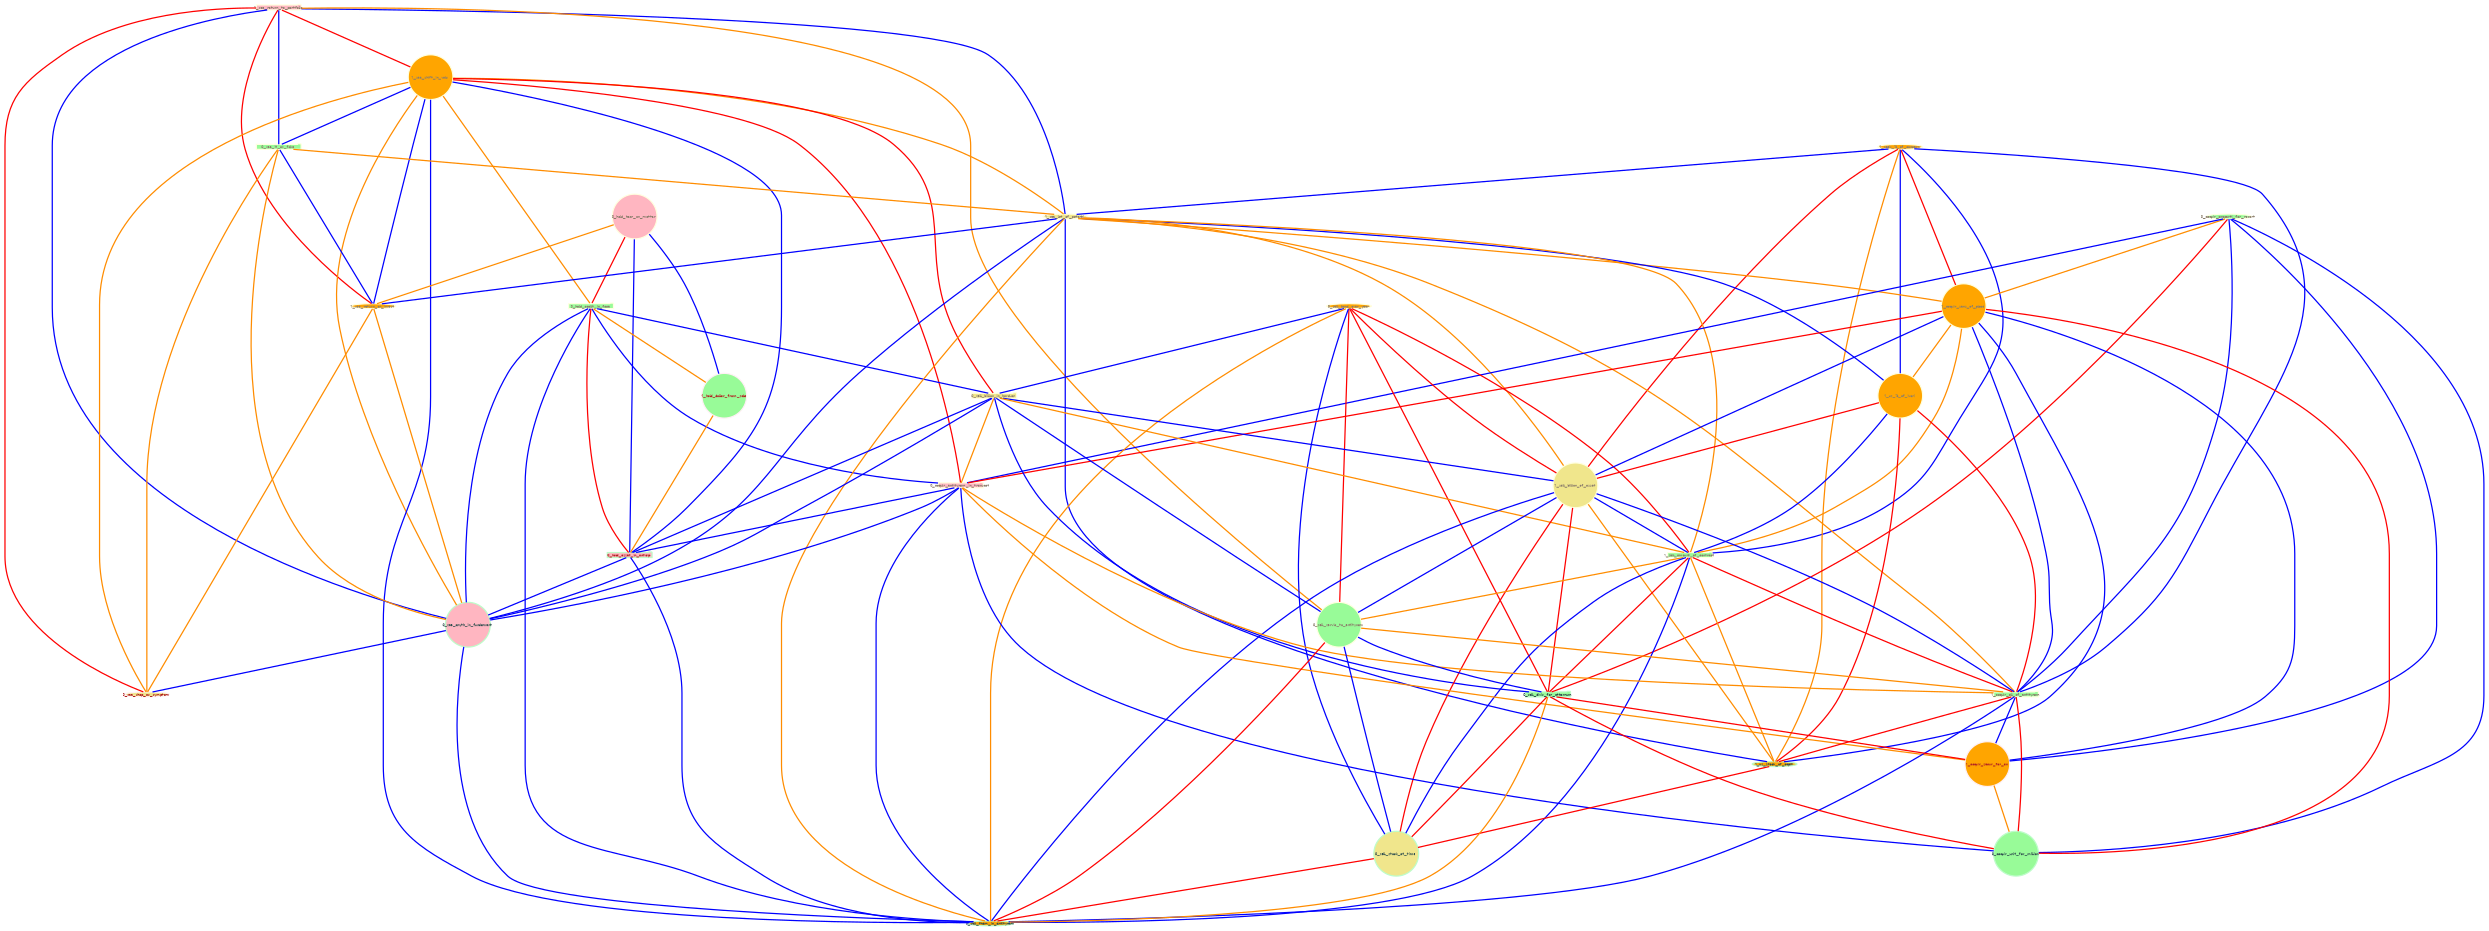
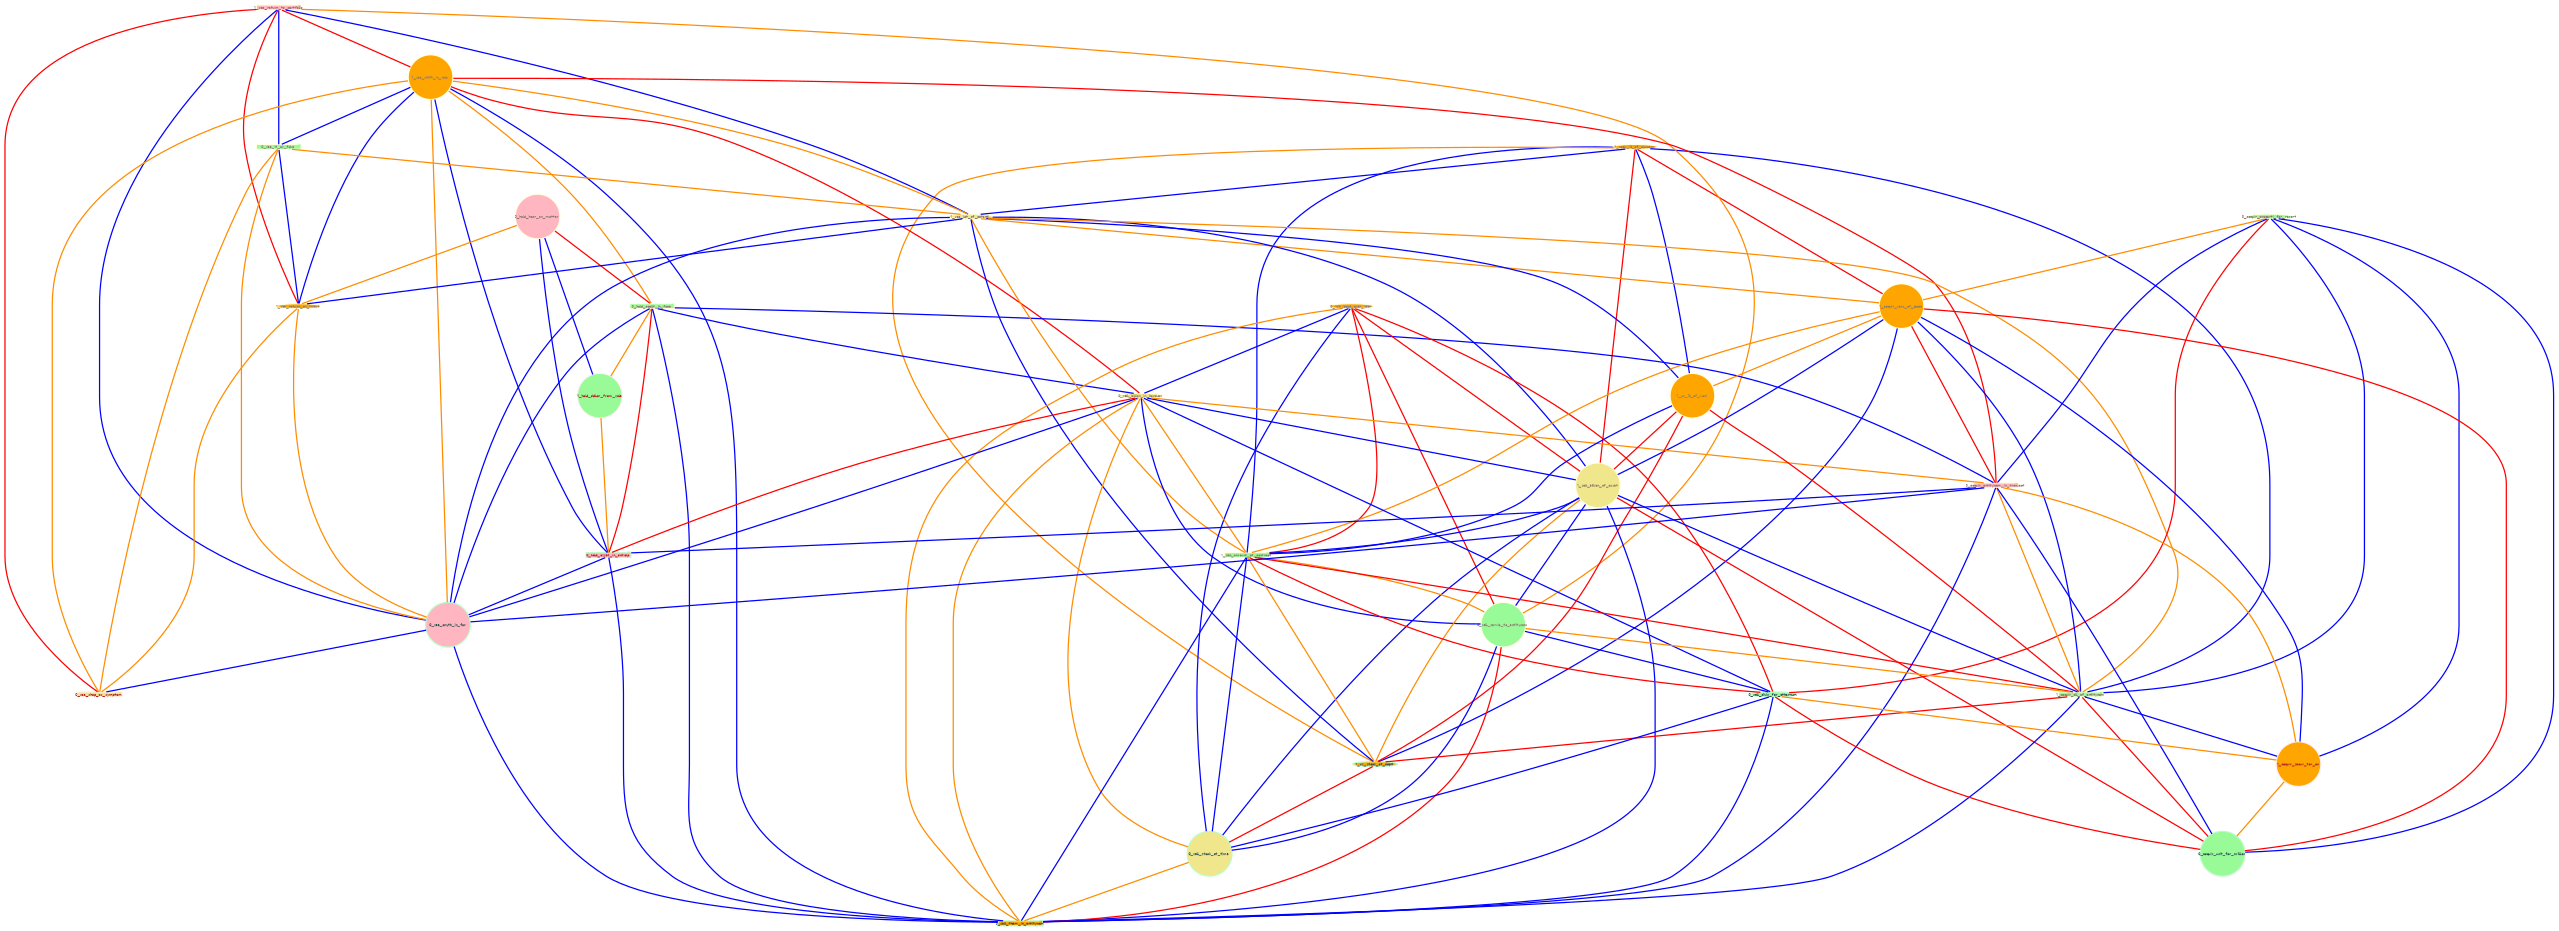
edge "1_see_lot_of_potenti" -- "1_sell_billion_of_asset": color darkorange -> blue
node "0_sell_billion_in_hardwar": shape folder -> ellipse
edge "0_sell_billion_in_hardwar" -- "0_hold_asset_in_anticip": color blue -> red
edge "1_see_lot_of_potenti" -- "0_sell_them_in_entitynam": now "0_sell_billion_in_hardwar" -- "0_sell_them_in_entitynam"
edge "1_sell_billion_of_asset" -- "0_sell_divis_for_othernum": now "1_sell_billion_of_asset" -- "0_acquir_unit_for_million"
node "0_see_anyth_in_fundament": label "0_see_anyth_in_fundament" -> "0_see_anyth_in_for"
edge "0_sell_billion_in_hardwar" -- "0_sell_stock_at_time": added
edge "1_sell_billion_of_asset" -- "0_sell_stock_at_time": color red -> blue
node "0_see_shop_as_symptom": shape ellipse -> folder
node "0_sell_divis_for_othernum": shape folder -> ellipse
edge "0_sell_divis_for_othernum" -- "1_acquir_secur_for_an": color red -> darkorange
edge "0_sell_divis_for_othernum" -- "0_sell_stock_at_time": color red -> blue
edge "0_sell_stock_at_time" -- "0_sell_them_in_entitynam": color red -> darkorange
edge "0_sell_divis_for_othernum" -- "0_sell_them_in_entitynam": color darkorange -> blue
node "0_sell_them_in_entitynam": shape ellipse -> folder
